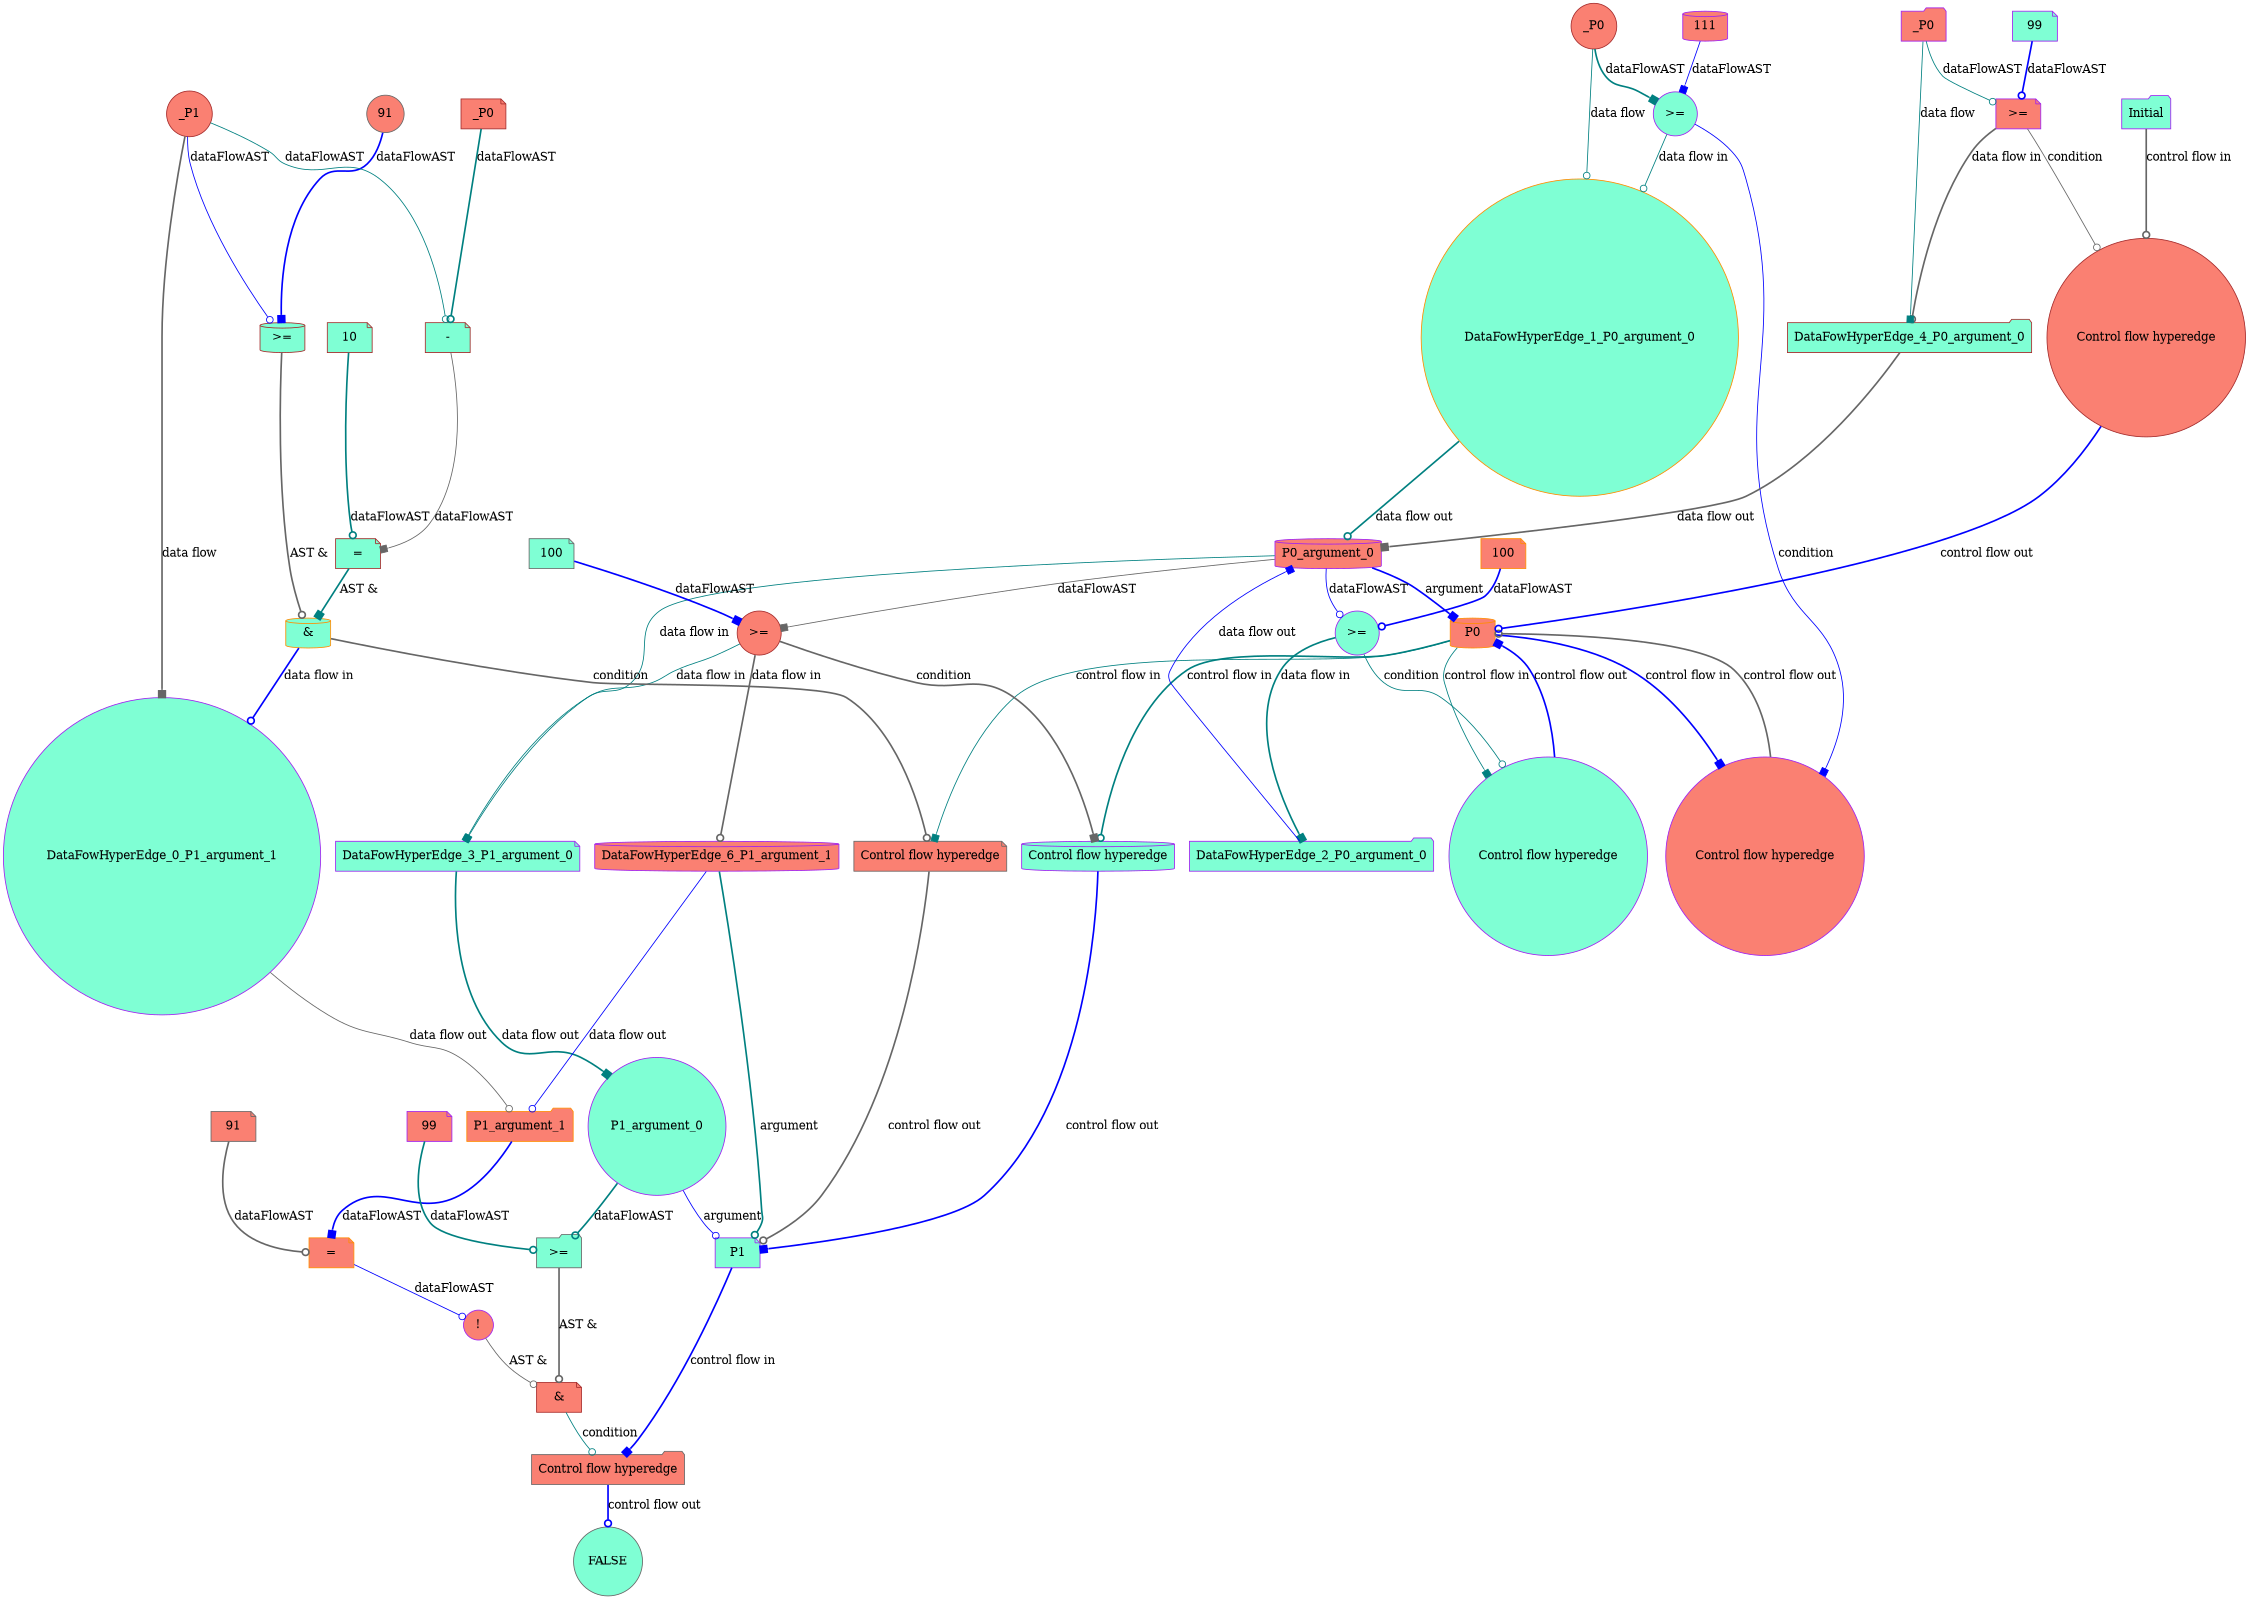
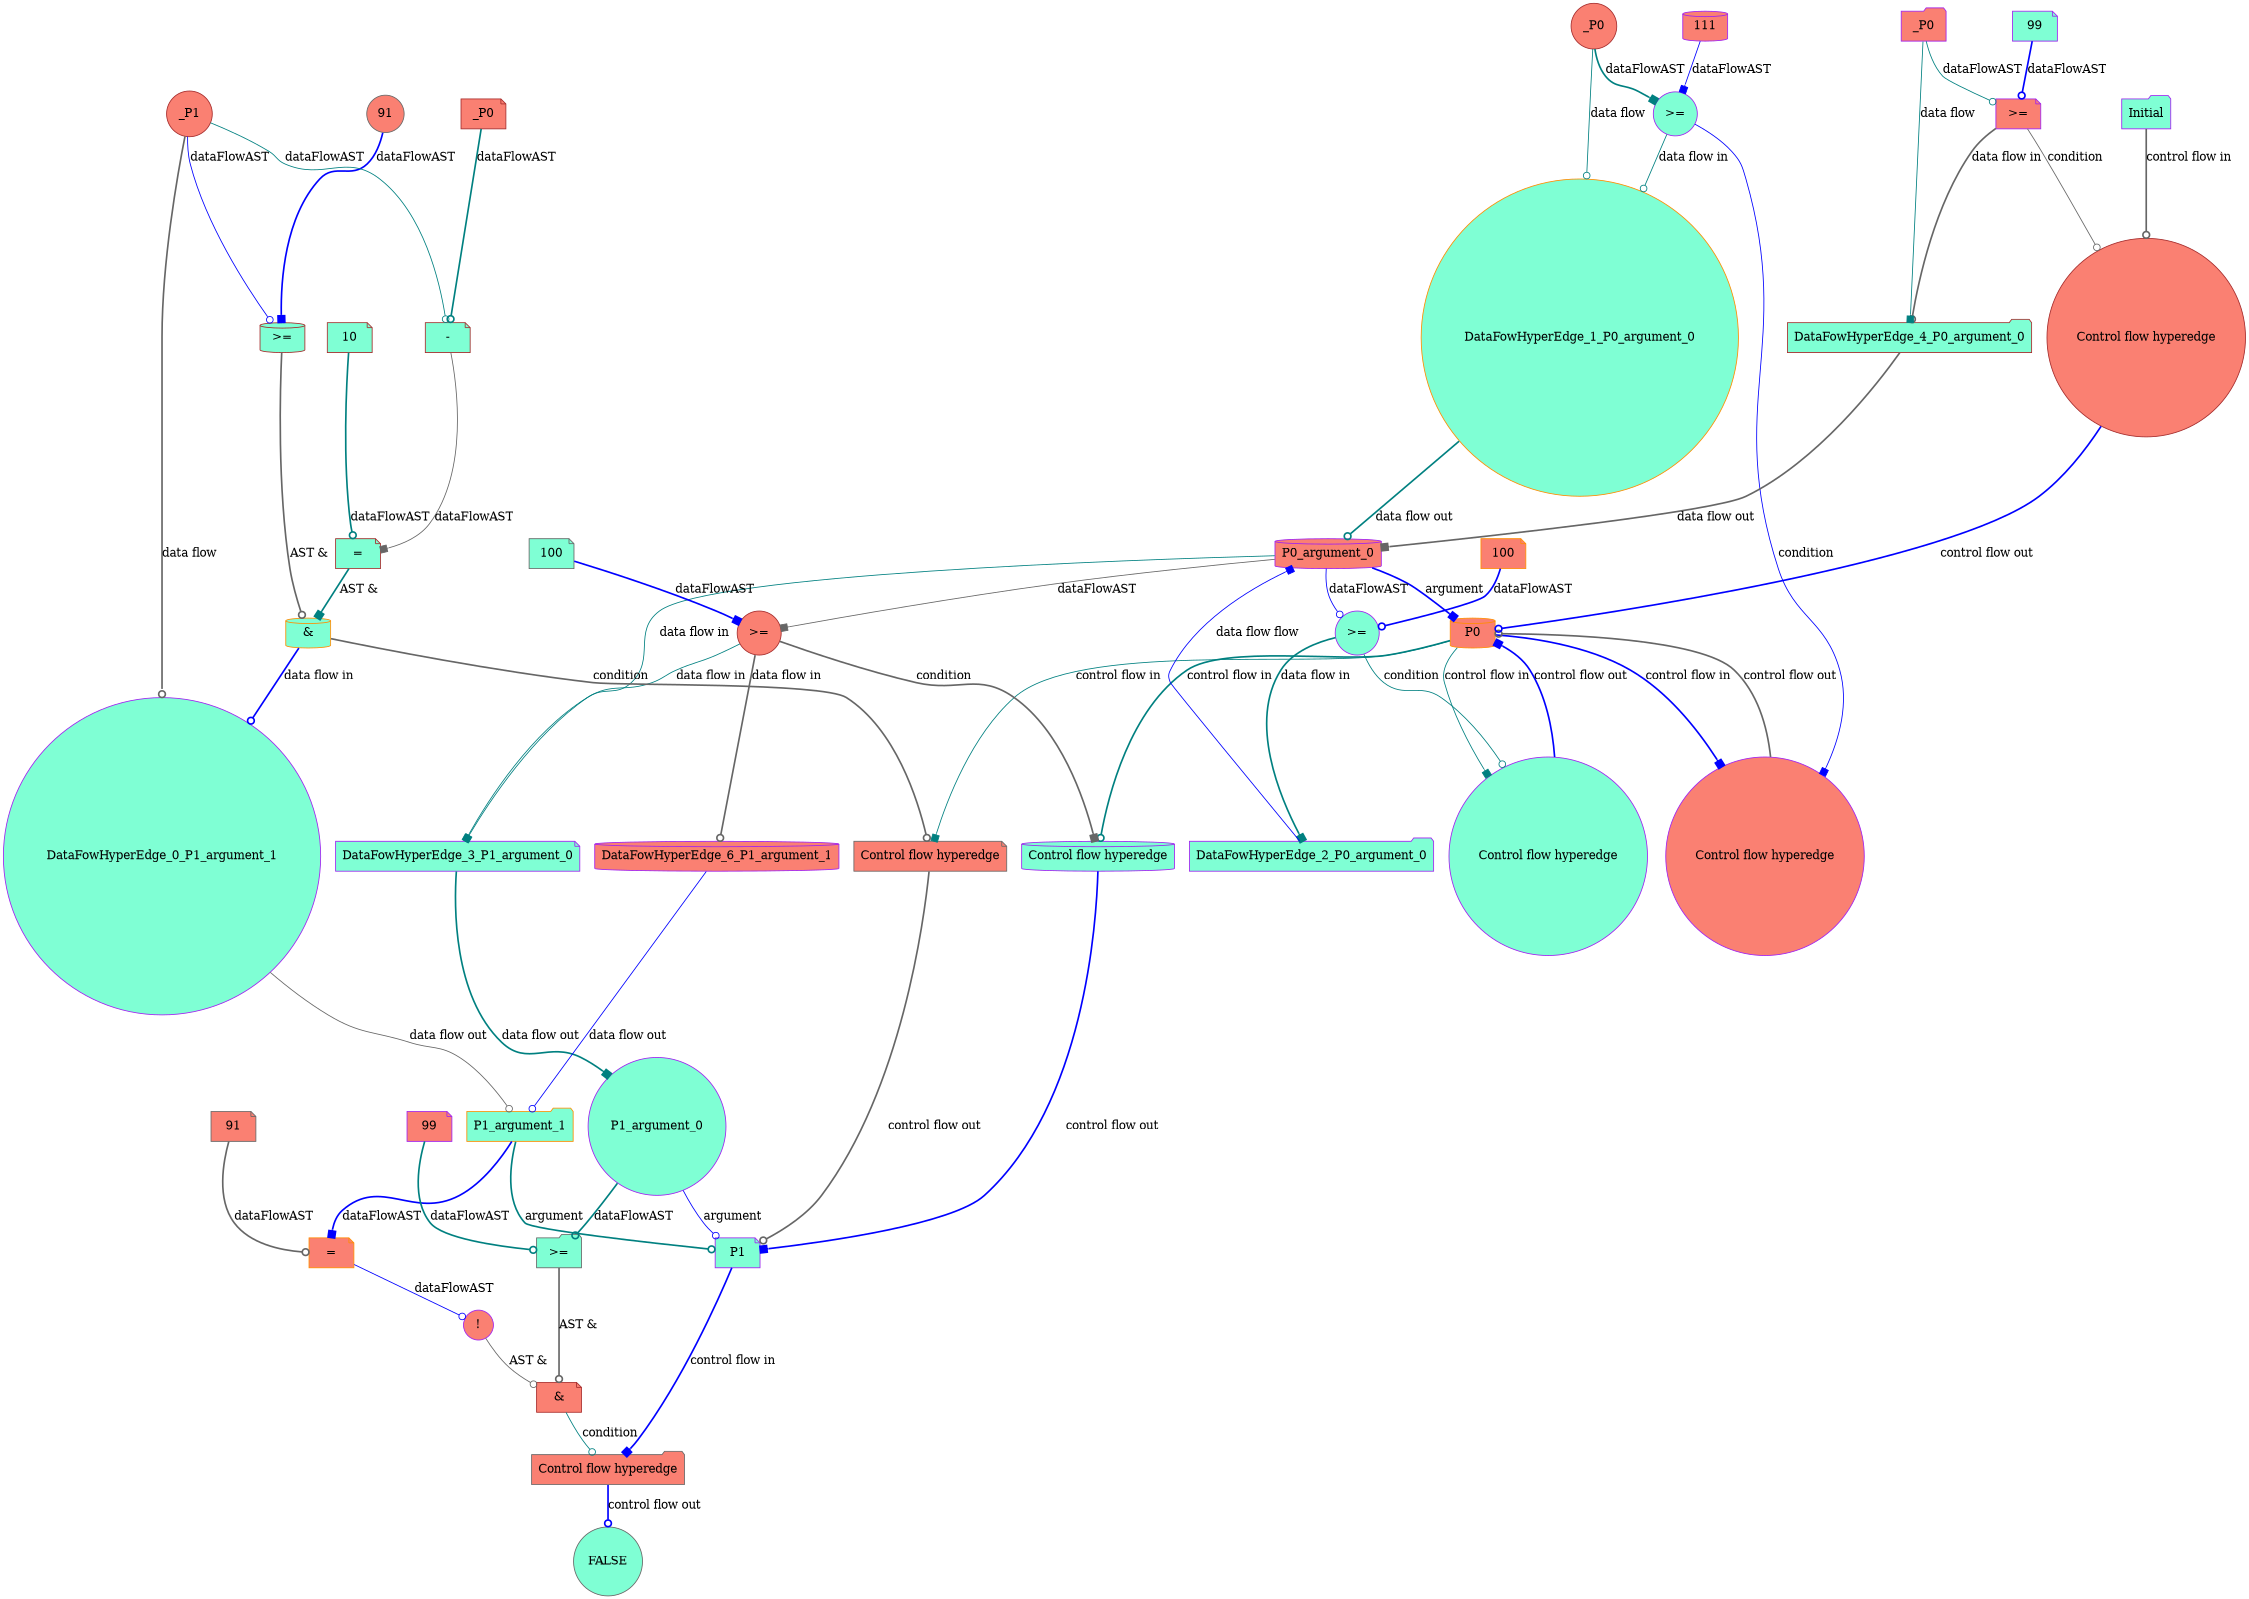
edge "_P1" -> "DataFowHyperEdge_0_P1_argument_1": arrowhead box -> odot
edge "DataFowHyperEdge_2_P0_argument_0" -> "P0_argument_0": label "data flow out" -> "data flow flow"
edge "DataFowHyperEdge_6_P1_argument_1" -> "P1": now "P1_argument_1" -> "P1"
node "P1_argument_1": fillcolor salmon -> aquamarine
